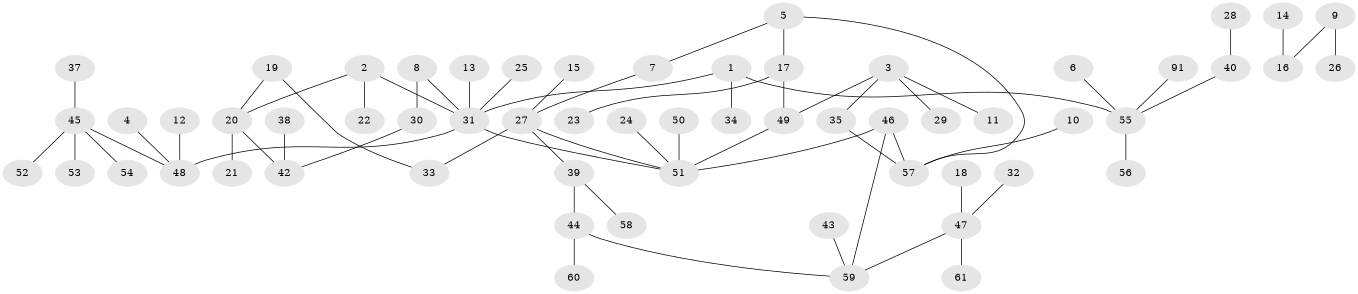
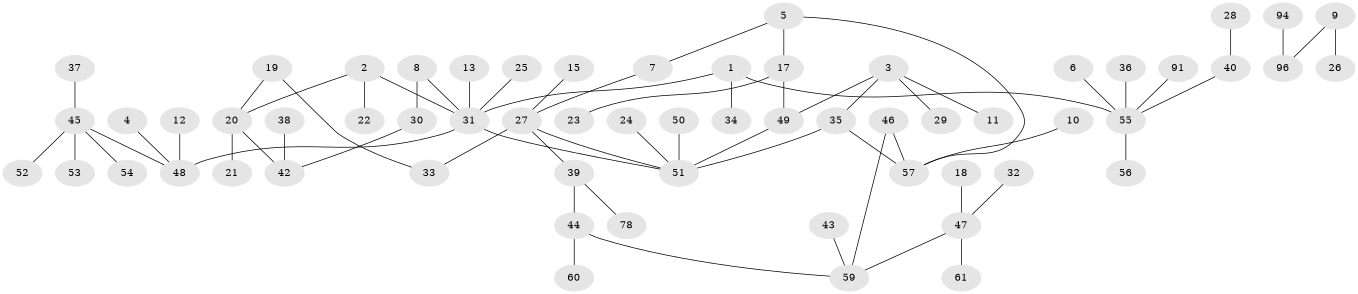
node "14": label "14" -> "94"
node "36": added
node "16": label "16" -> "96"
edge "46" -- "51": now "35" -- "51"
node "58": label "58" -> "78"
